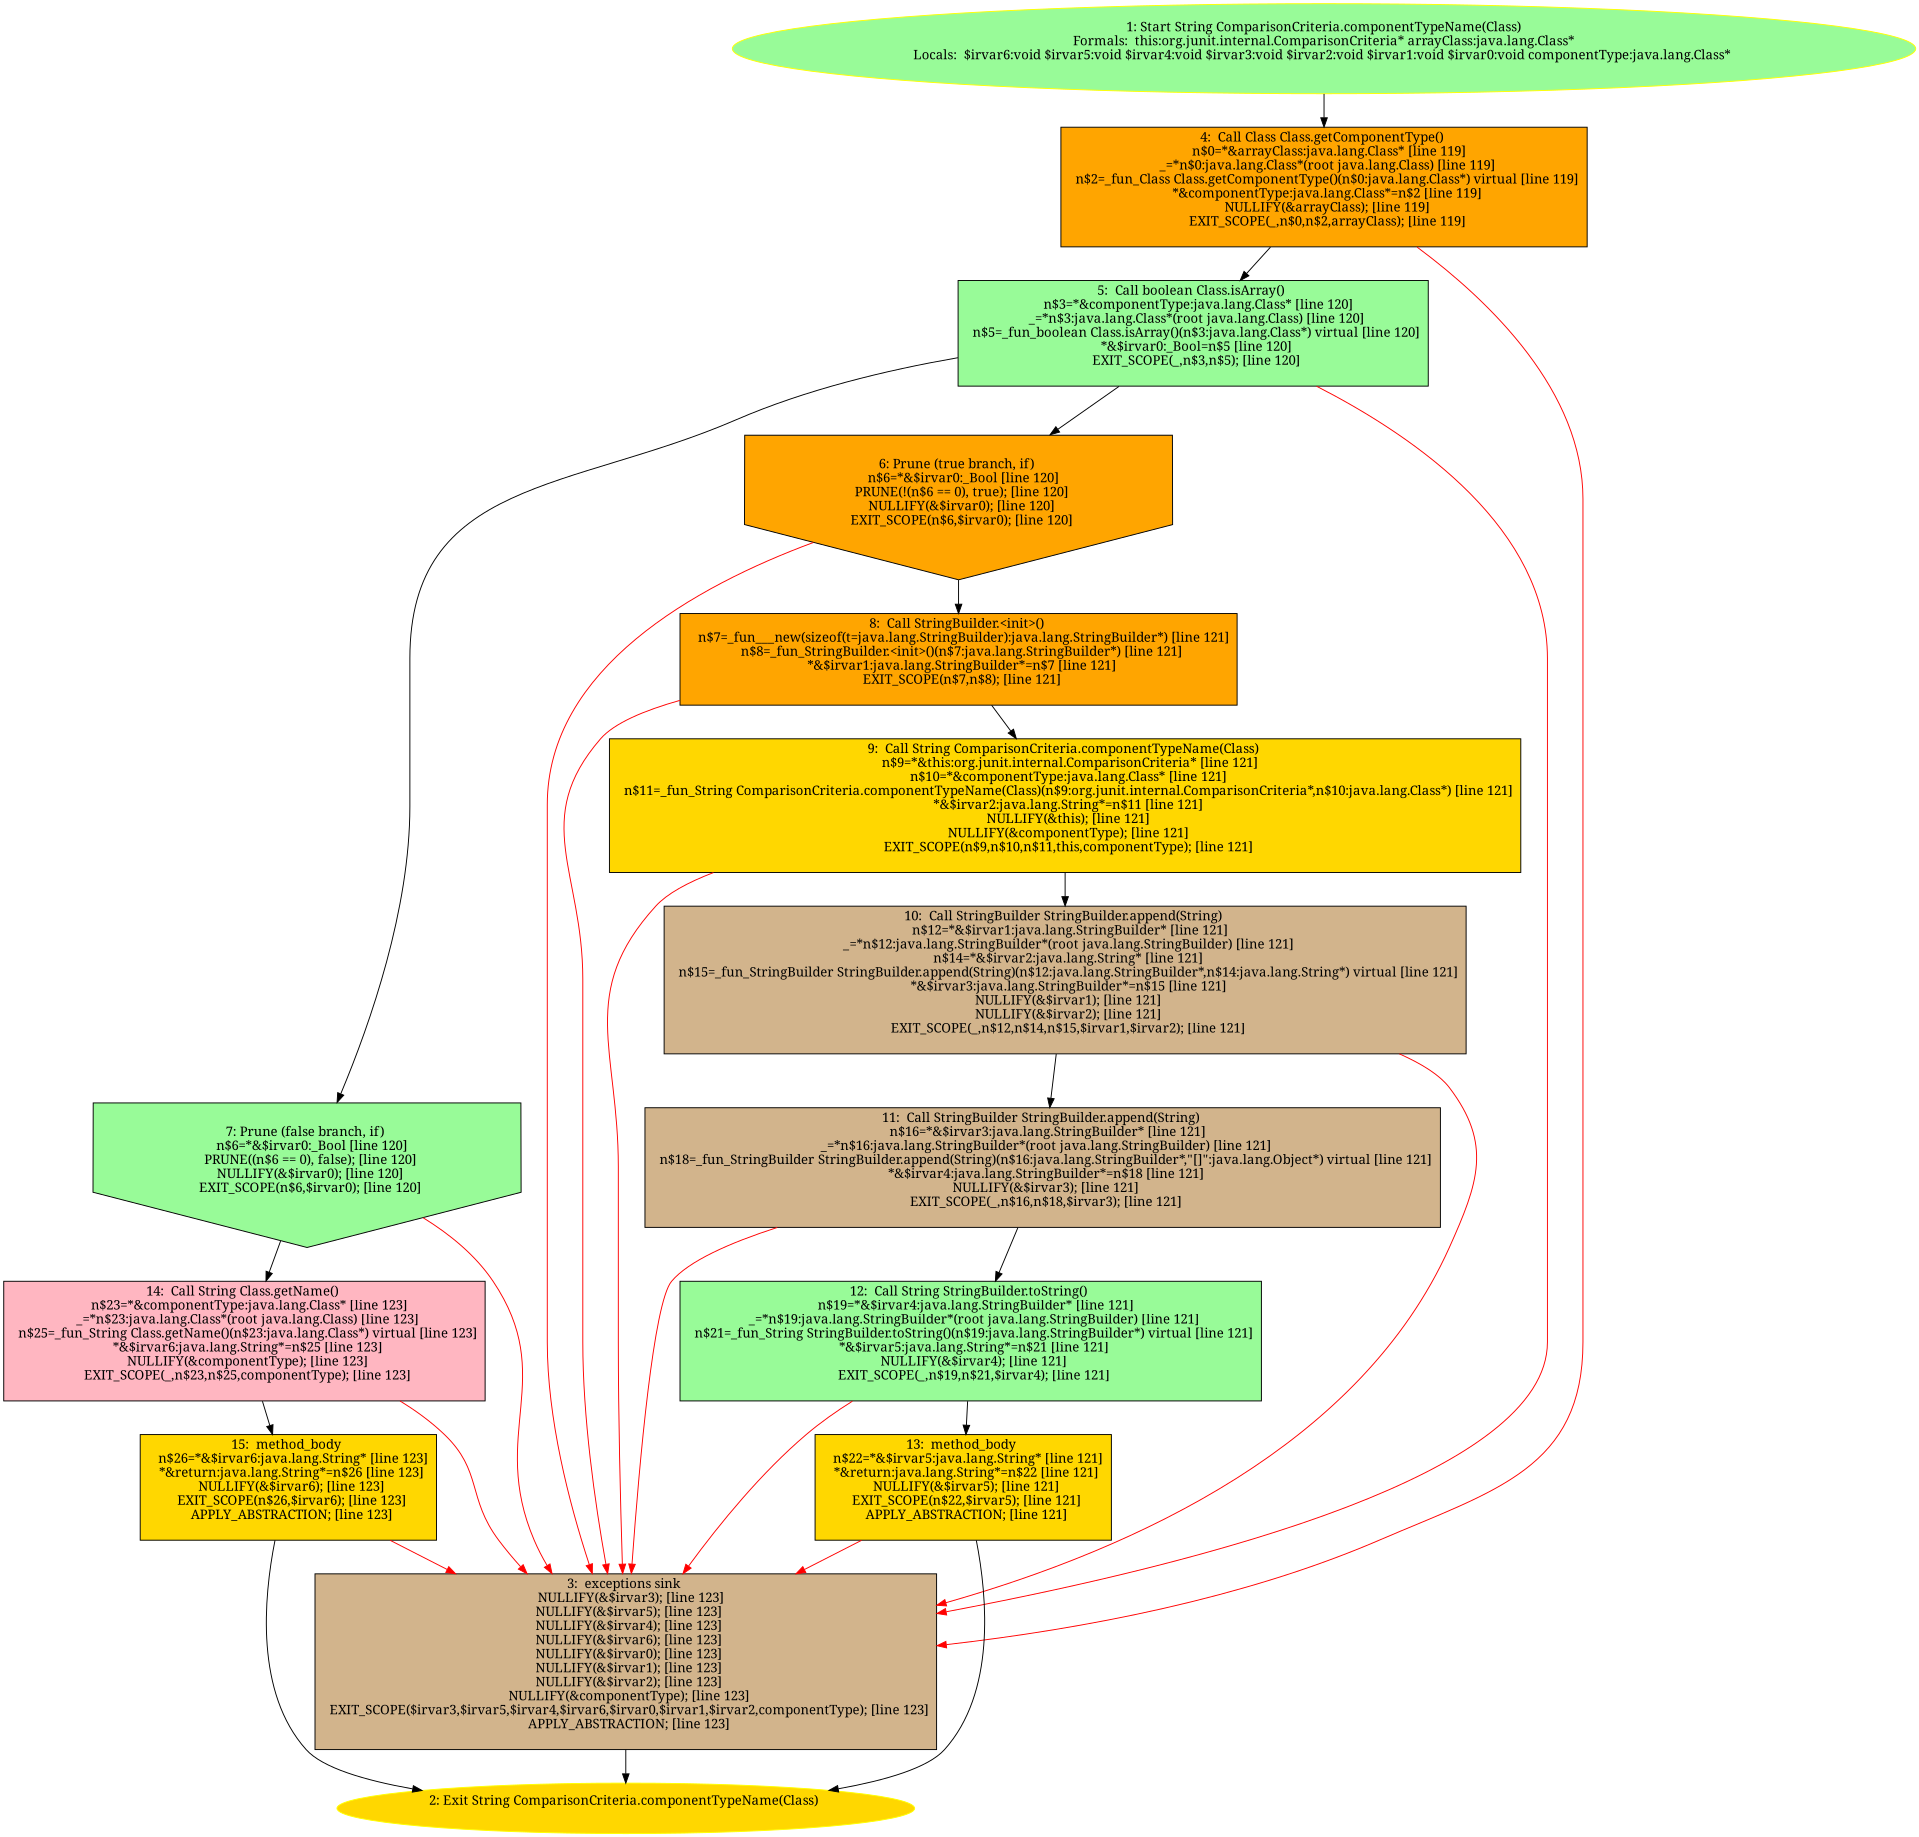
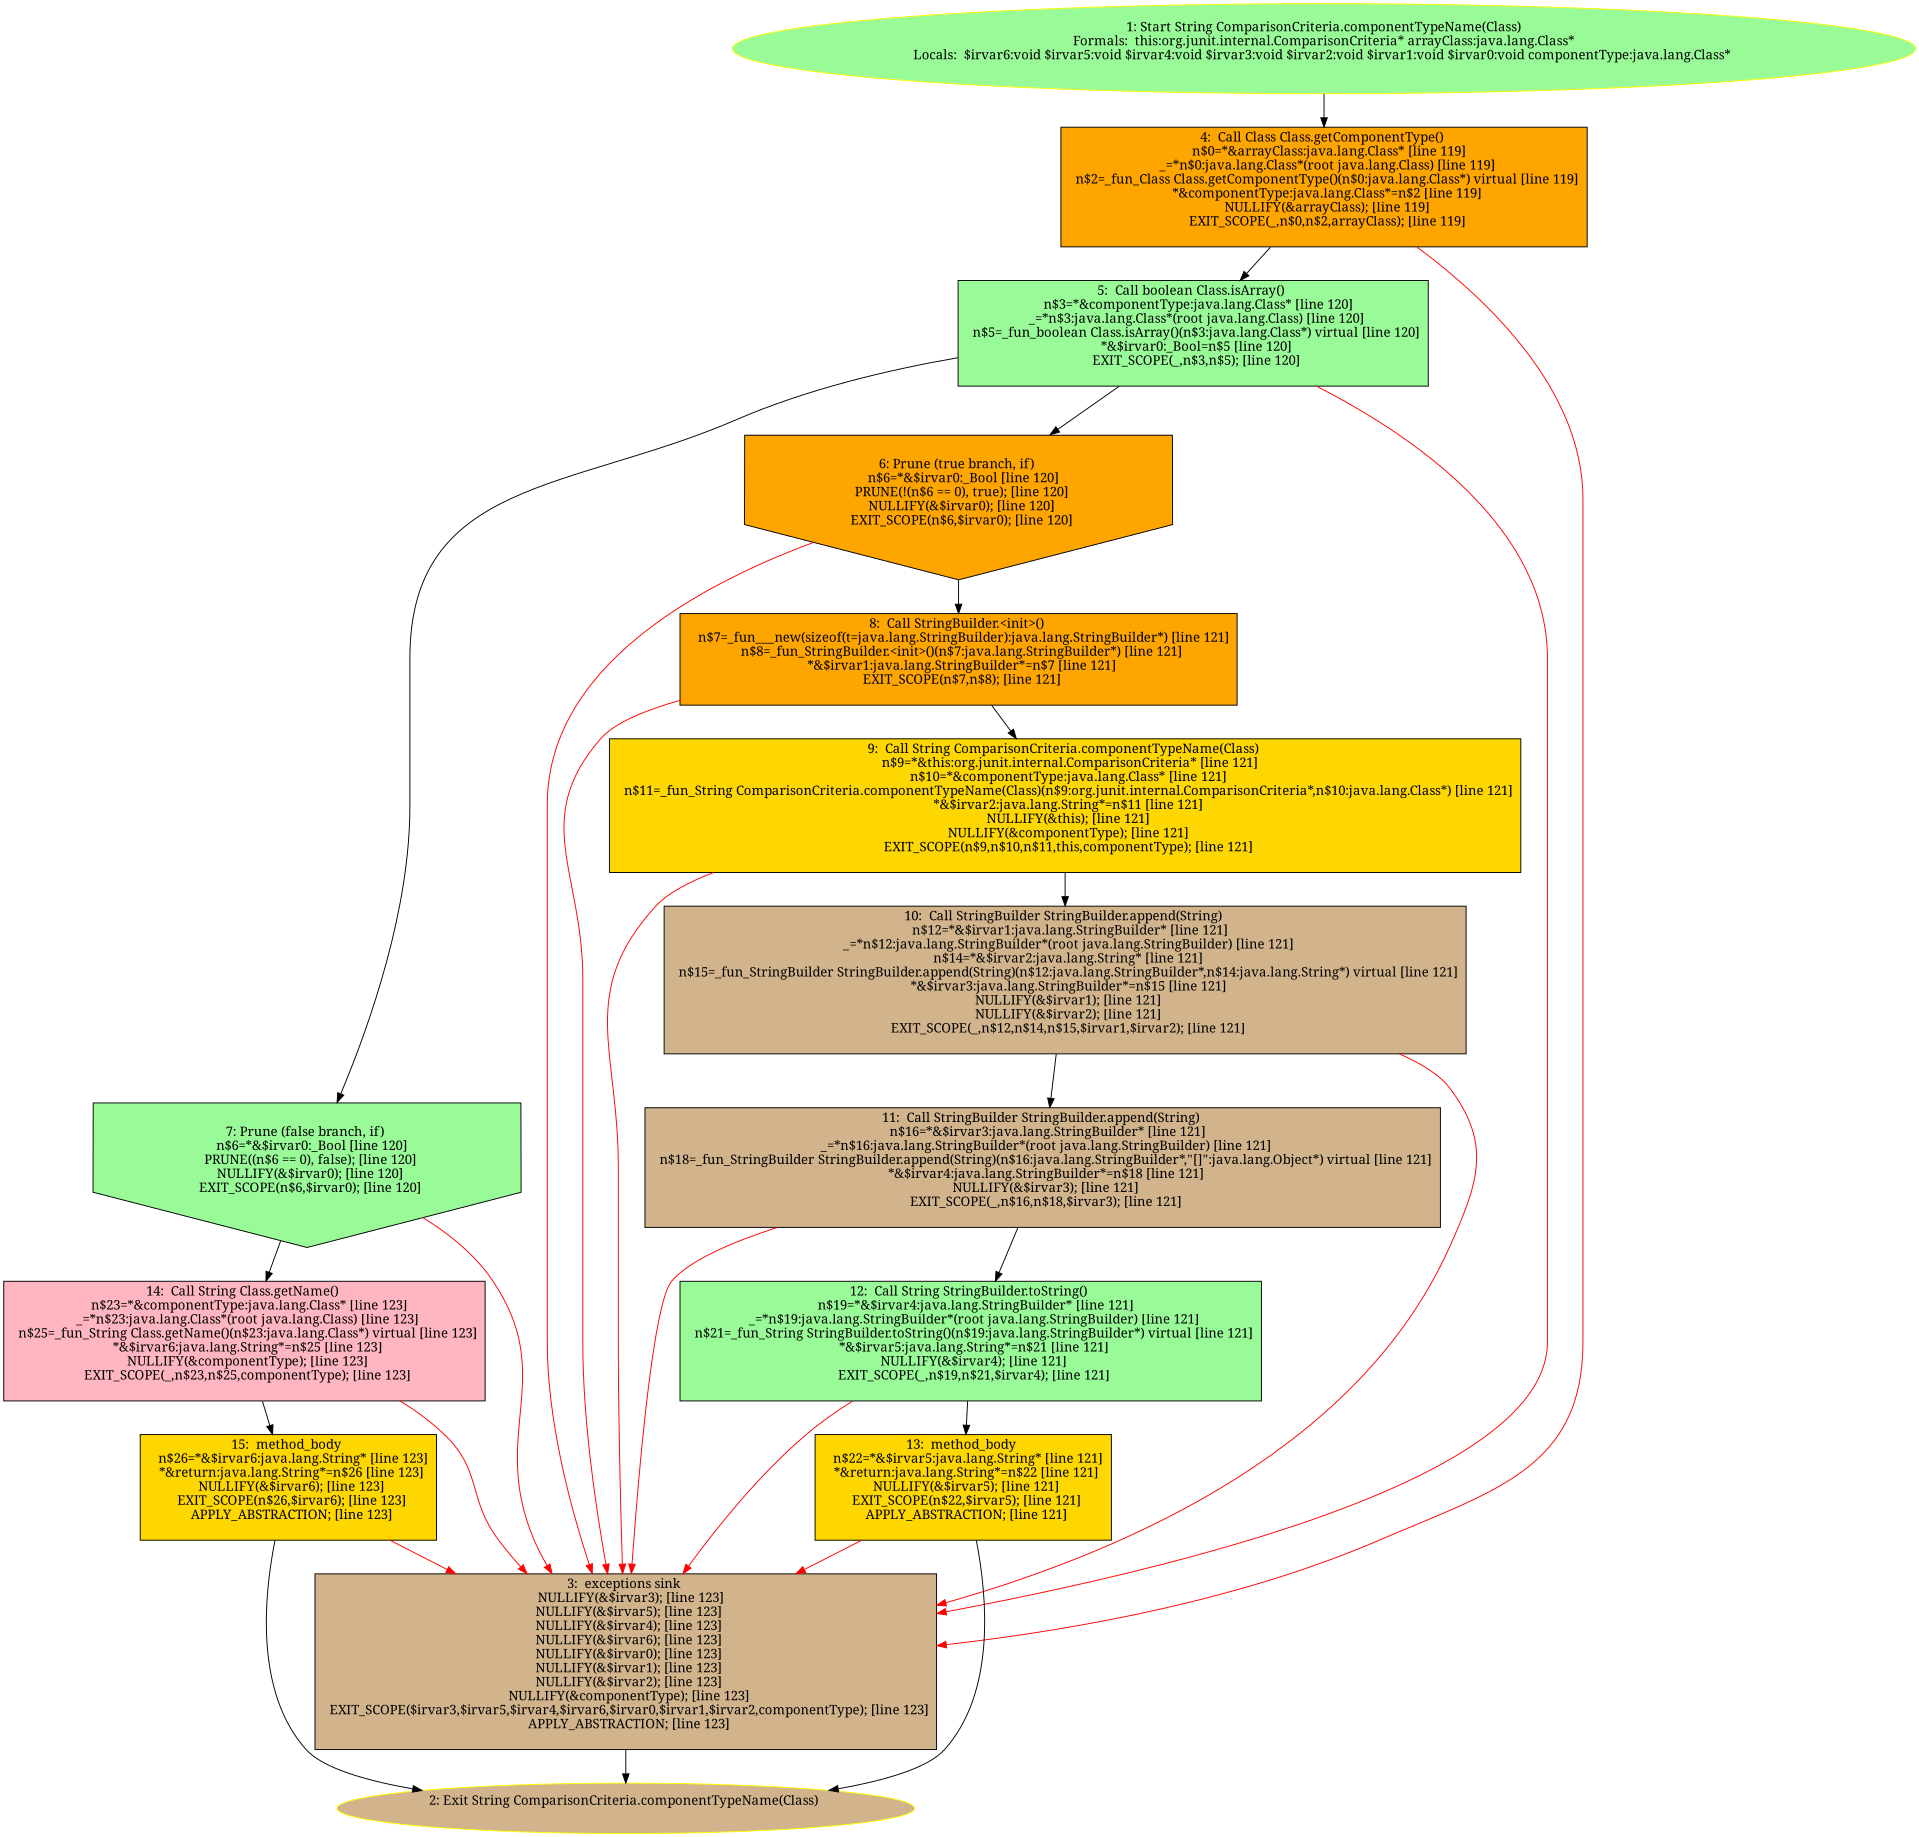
node "2: Exit String ComparisonCriteria.componentTypeName(Class)": fillcolor gold -> tan
